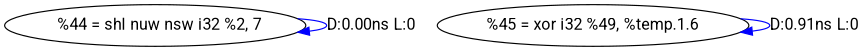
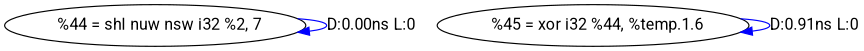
node "%45 = xor i32 %49, %temp.1.6": label "%45 = xor i32 %49, %temp.1.6" -> "%45 = xor i32 %44, %temp.1.6"
